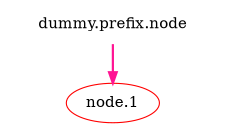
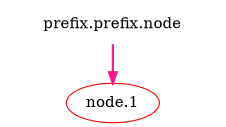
node "dummy.prefix.node": label "dummy.prefix.node" -> "prefix.prefix.node"
